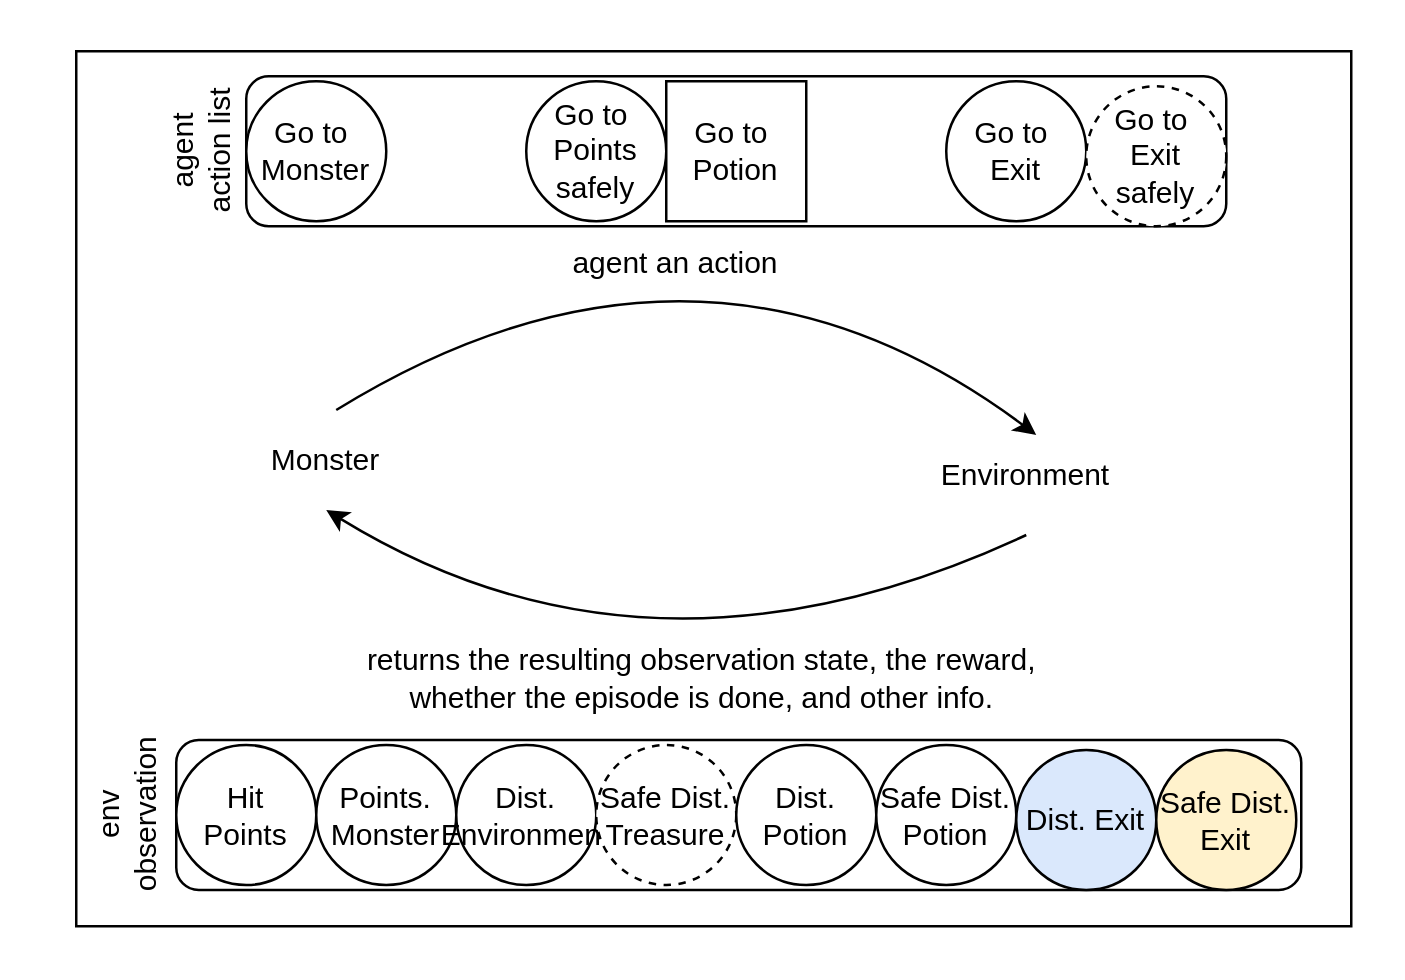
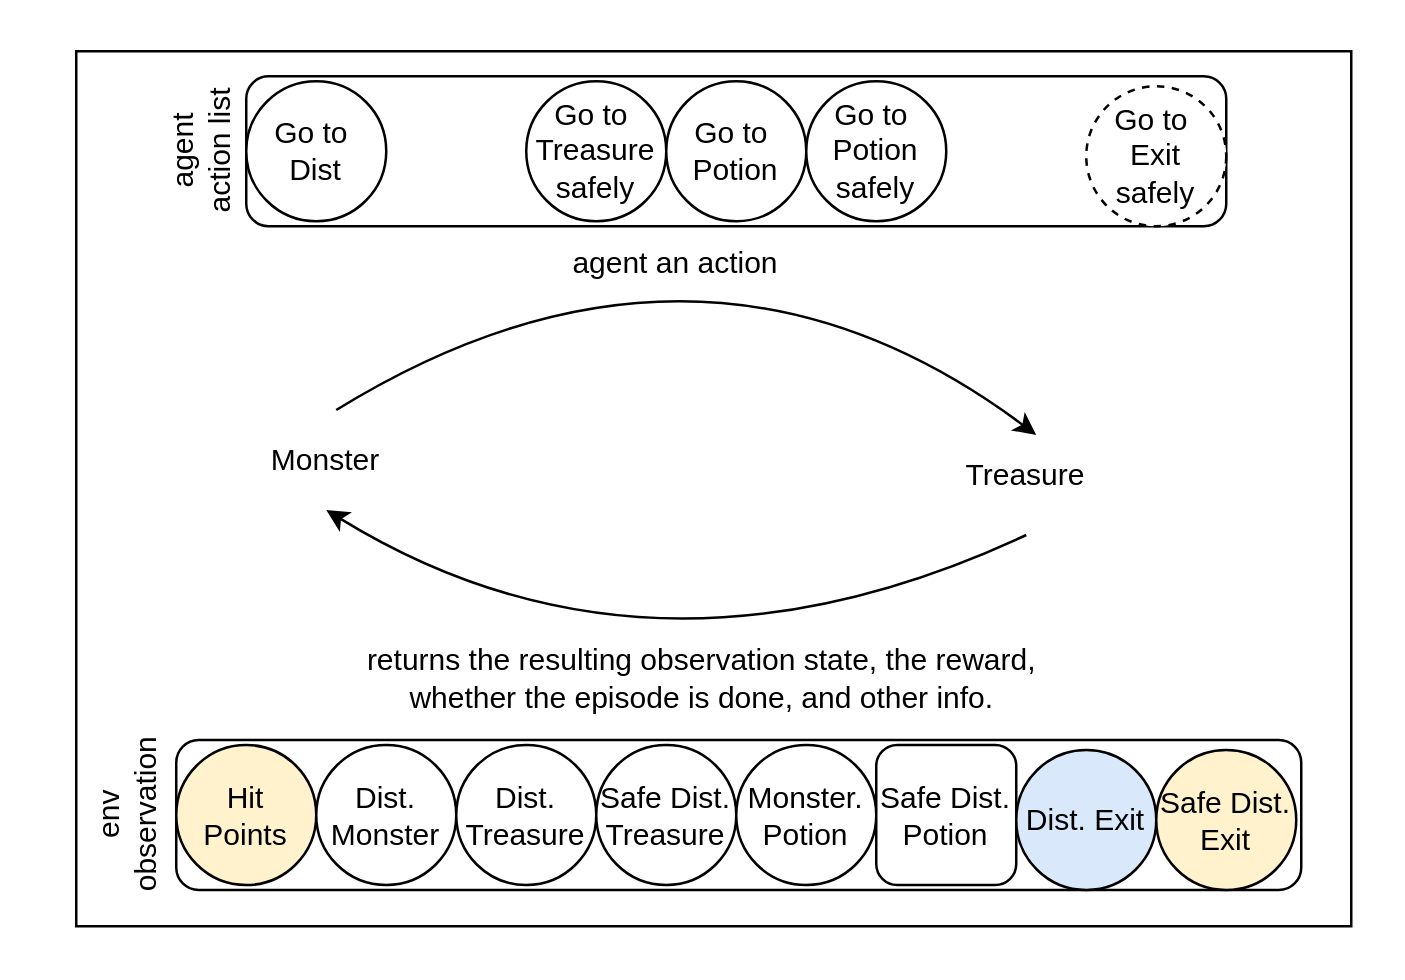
node "Go to Monster": label "Go to Monster" -> "Go to Dist"
node "Go to Points safely": label "Go to Points safely" -> "Go to Treasure safely"
node "Go to Potion": shape rectangle -> ellipse
node "Go to Potion safely": added
node "Go to Exit": removed
node "Environment": label "Environment" -> "Treasure"
node "Hit Points": fillcolor #ffffff -> #fff2cc
node "Safe Dist. Treasure": style dashed -> solid
node "Safe Dist. Potion": shape ellipse -> rounded rectangle
node "Points. Monster": label "Points. Monster" -> "Dist. Monster"
node "Dist. Environment": label "Dist. Environment" -> "Dist. Treasure"
node "Dist. Potion": label "Dist. Potion" -> "Monster. Potion"
